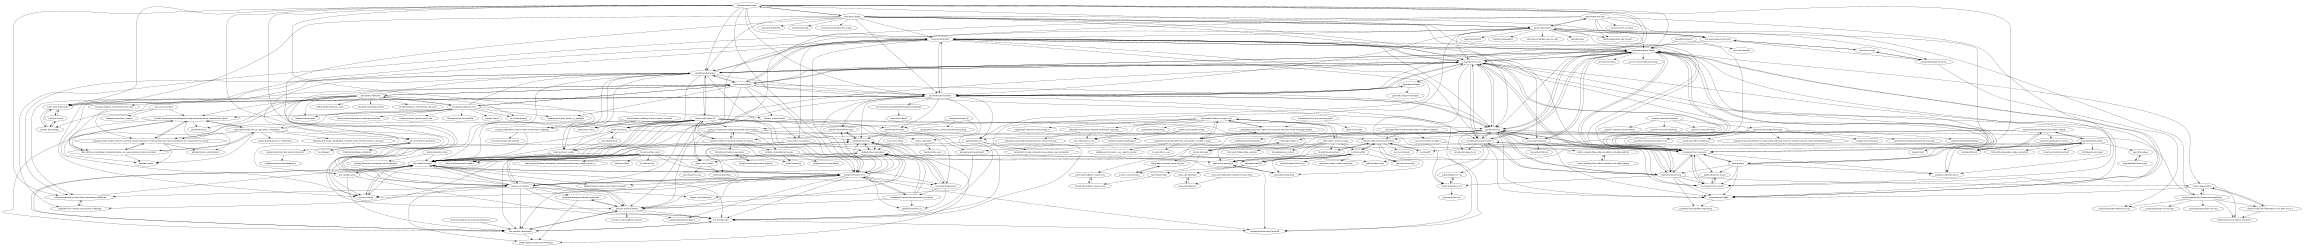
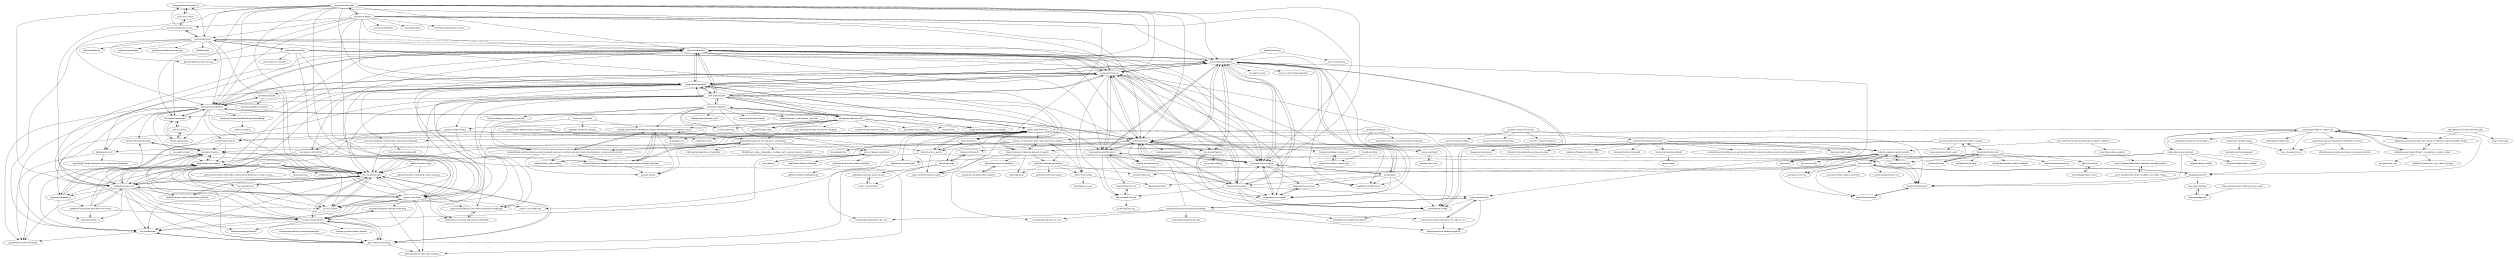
edge "yuanrongxi/razor" -> "SoonyangZhang/DrainQueueCongestion": now "yuanrongxi/razor" -> "SoonyangZhang/quic-on-ns3"
edge "OpenVisualCloud/Immersive-Video-Sample" -> "nokiatech/omaf": removed
edge "barrelo89/dcSR" -> "kaist-ina/NAS_public": now "kaist-ina/nemo" -> "kaist-ina/NAS_public"
node "myfavouritekk/T-CNN": added
edge "PCCproject/PCC-Uspace" -> "tcpexmachina/remy": removed
edge "wuyangzhang/elf" -> "Soheil-ab/c2tcp": now "wuyangzhang/elf" -> "awstream/awstream"
